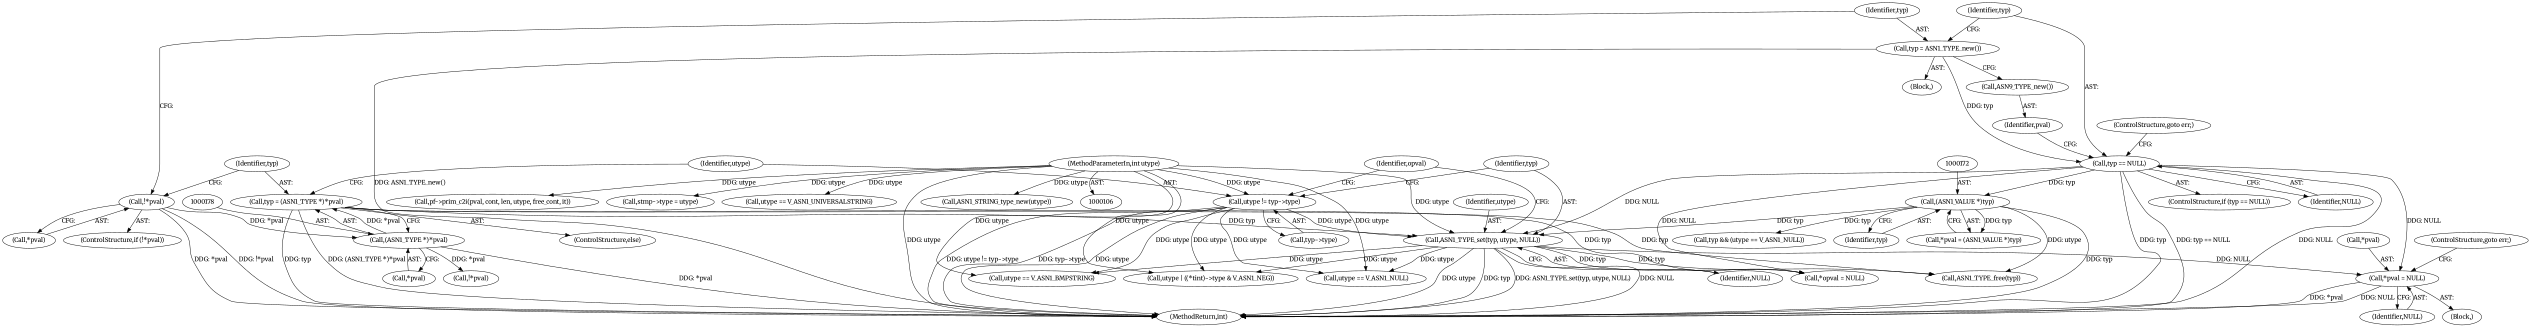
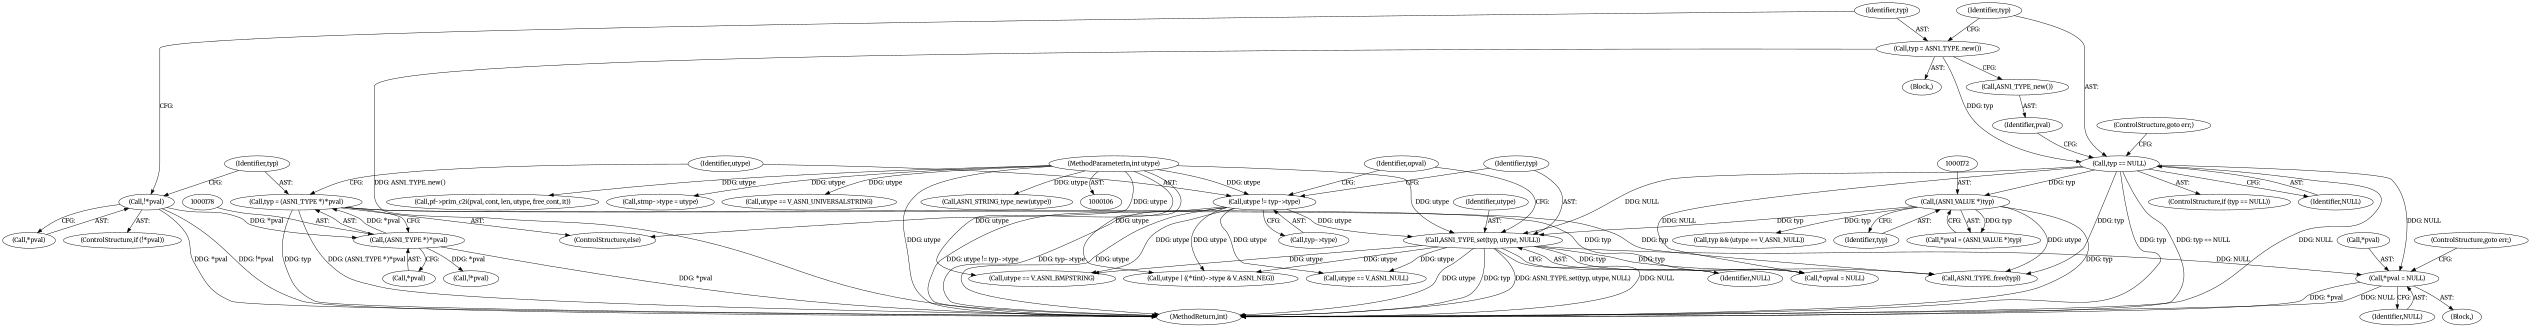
node "(Call,ASN9_TYPE_new())": label "(Call,ASN9_TYPE_new())" -> "(Call,ASN1_TYPE_new())"
edge "(MethodParameterIn,int utype)" -> "(Call,utype == V_ASN1_NULL)": now "(MethodParameterIn,int utype)" -> "(ControlStructure,else)"
edge "(Call,typ = (ASN1_TYPE *)*pval)" -> "(Call,ASN1_TYPE_set(typ, utype, NULL))": removed, label "DDG: typ"
edge "(Call,typ == NULL)" -> "(Call,ASN1_TYPE_free(typ))": added, label "DDG: typ"
